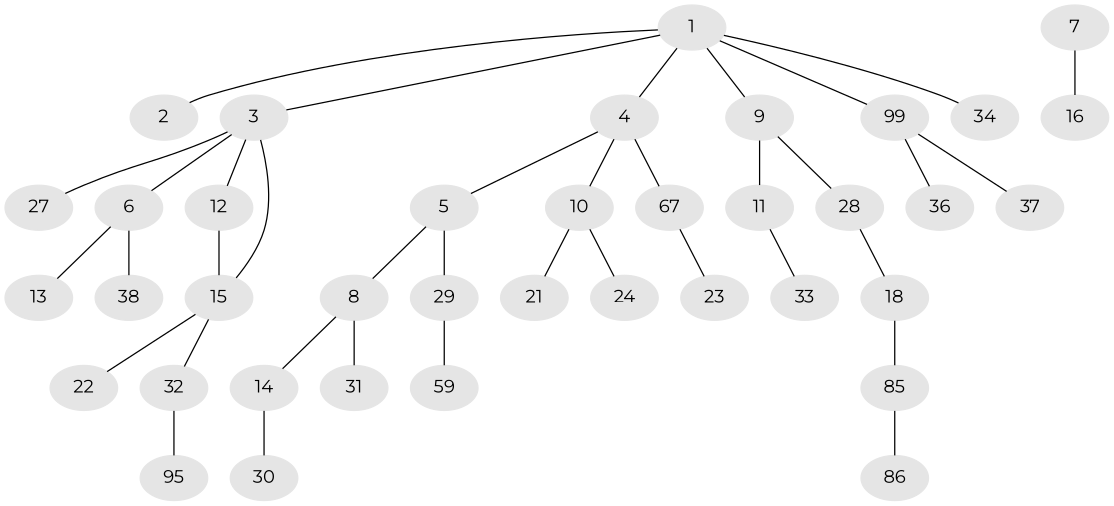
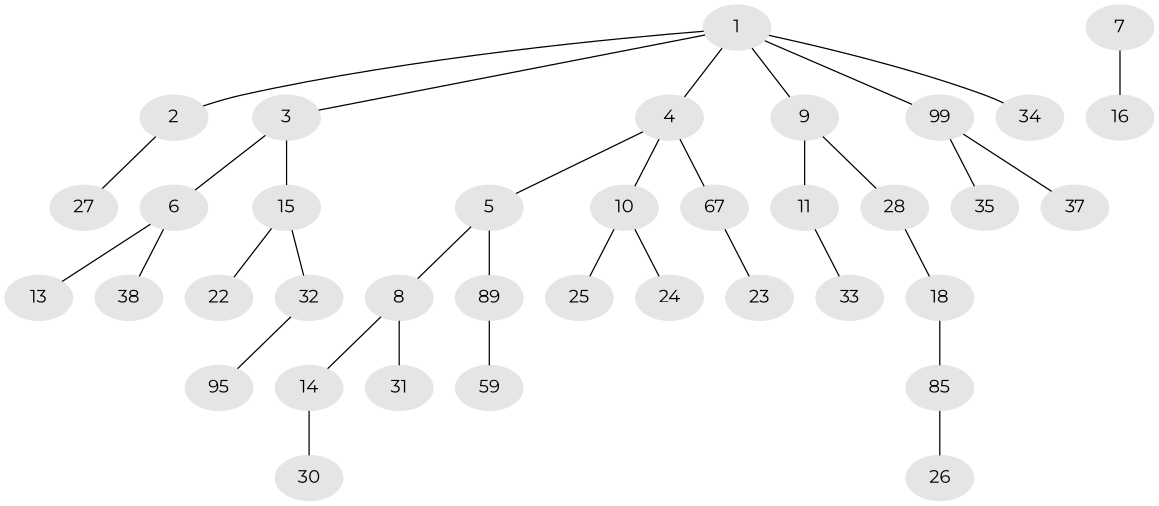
edge "3" -- "27": now "2" -- "27"
node "12": removed
node "36": label "36" -> "35"
node "29": label "29" -> "89"
node "21": label "21" -> "25"
node "86": label "86" -> "26"
